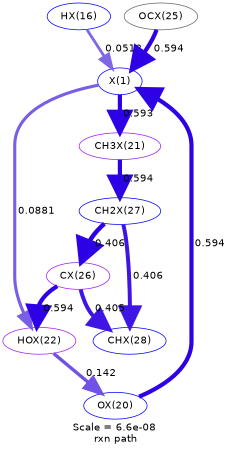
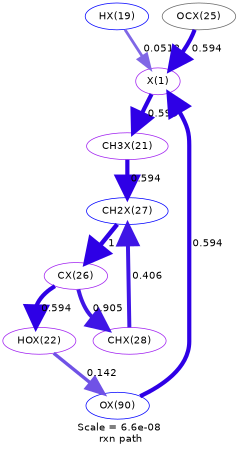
node "HX(16)": label "HX(16)" -> "HX(19)"
node "X(1)": color blue -> purple
edge "X(1)" -> "HOX(22)": removed, label "0.0881"
edge "CH2X(27)" -> "CX(26)": label " 0.406" -> " 1"
edge "CH2X(27)" -> "CHX(28)": reversed
edge "CX(26)" -> "CHX(28)": label " 0.405" -> " 0.905"
node "CHX(28)": color blue -> purple
node "OX(20)": label "OX(20)" -> "OX(90)"
